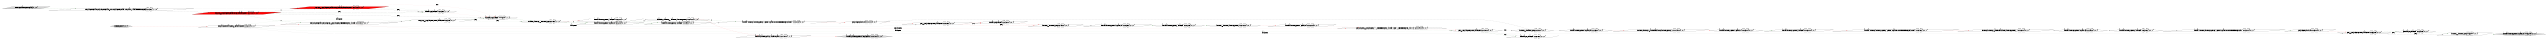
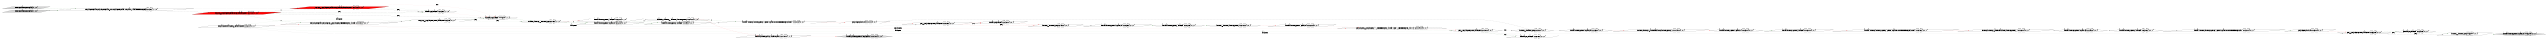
node "testToQueryPhraseQueryBoostAndSlop['1', '0', '0']": added
node "testToQueryBoosts['0', '0', '1']": removed
